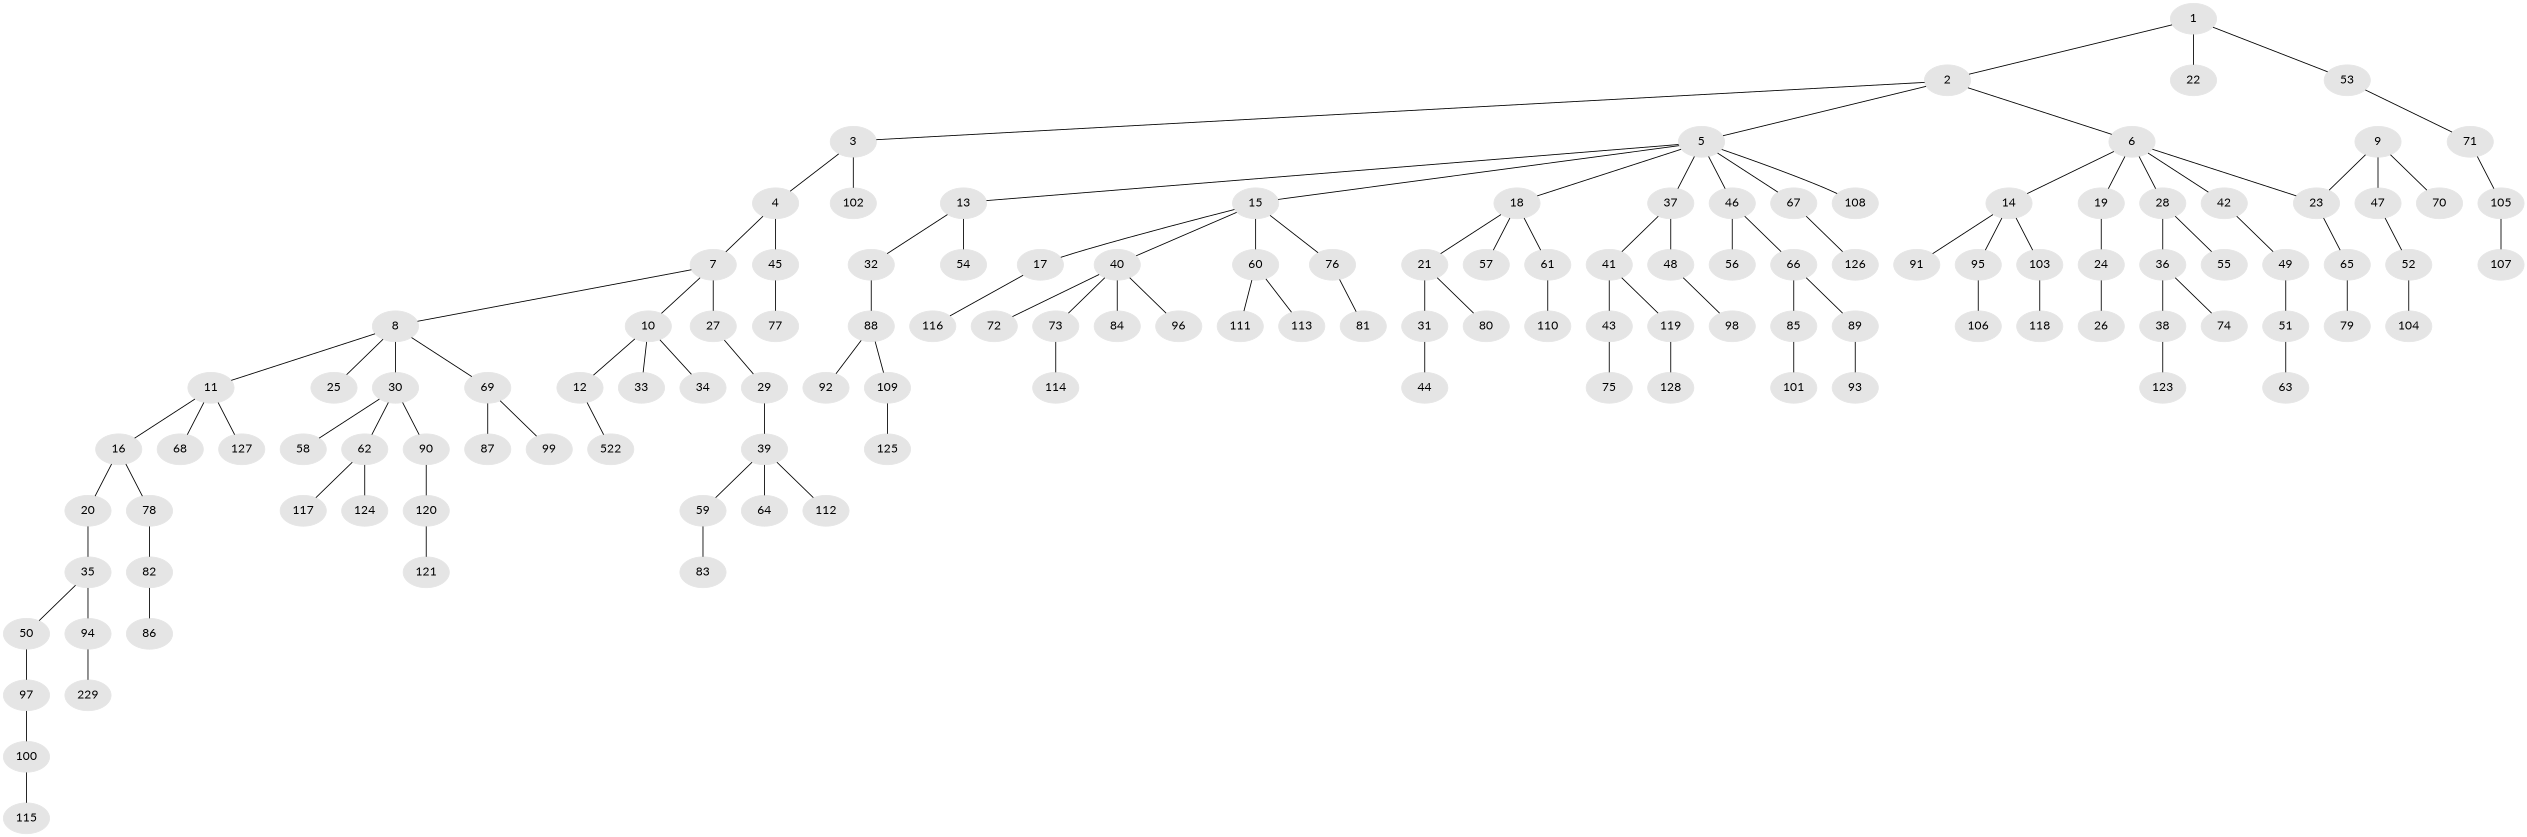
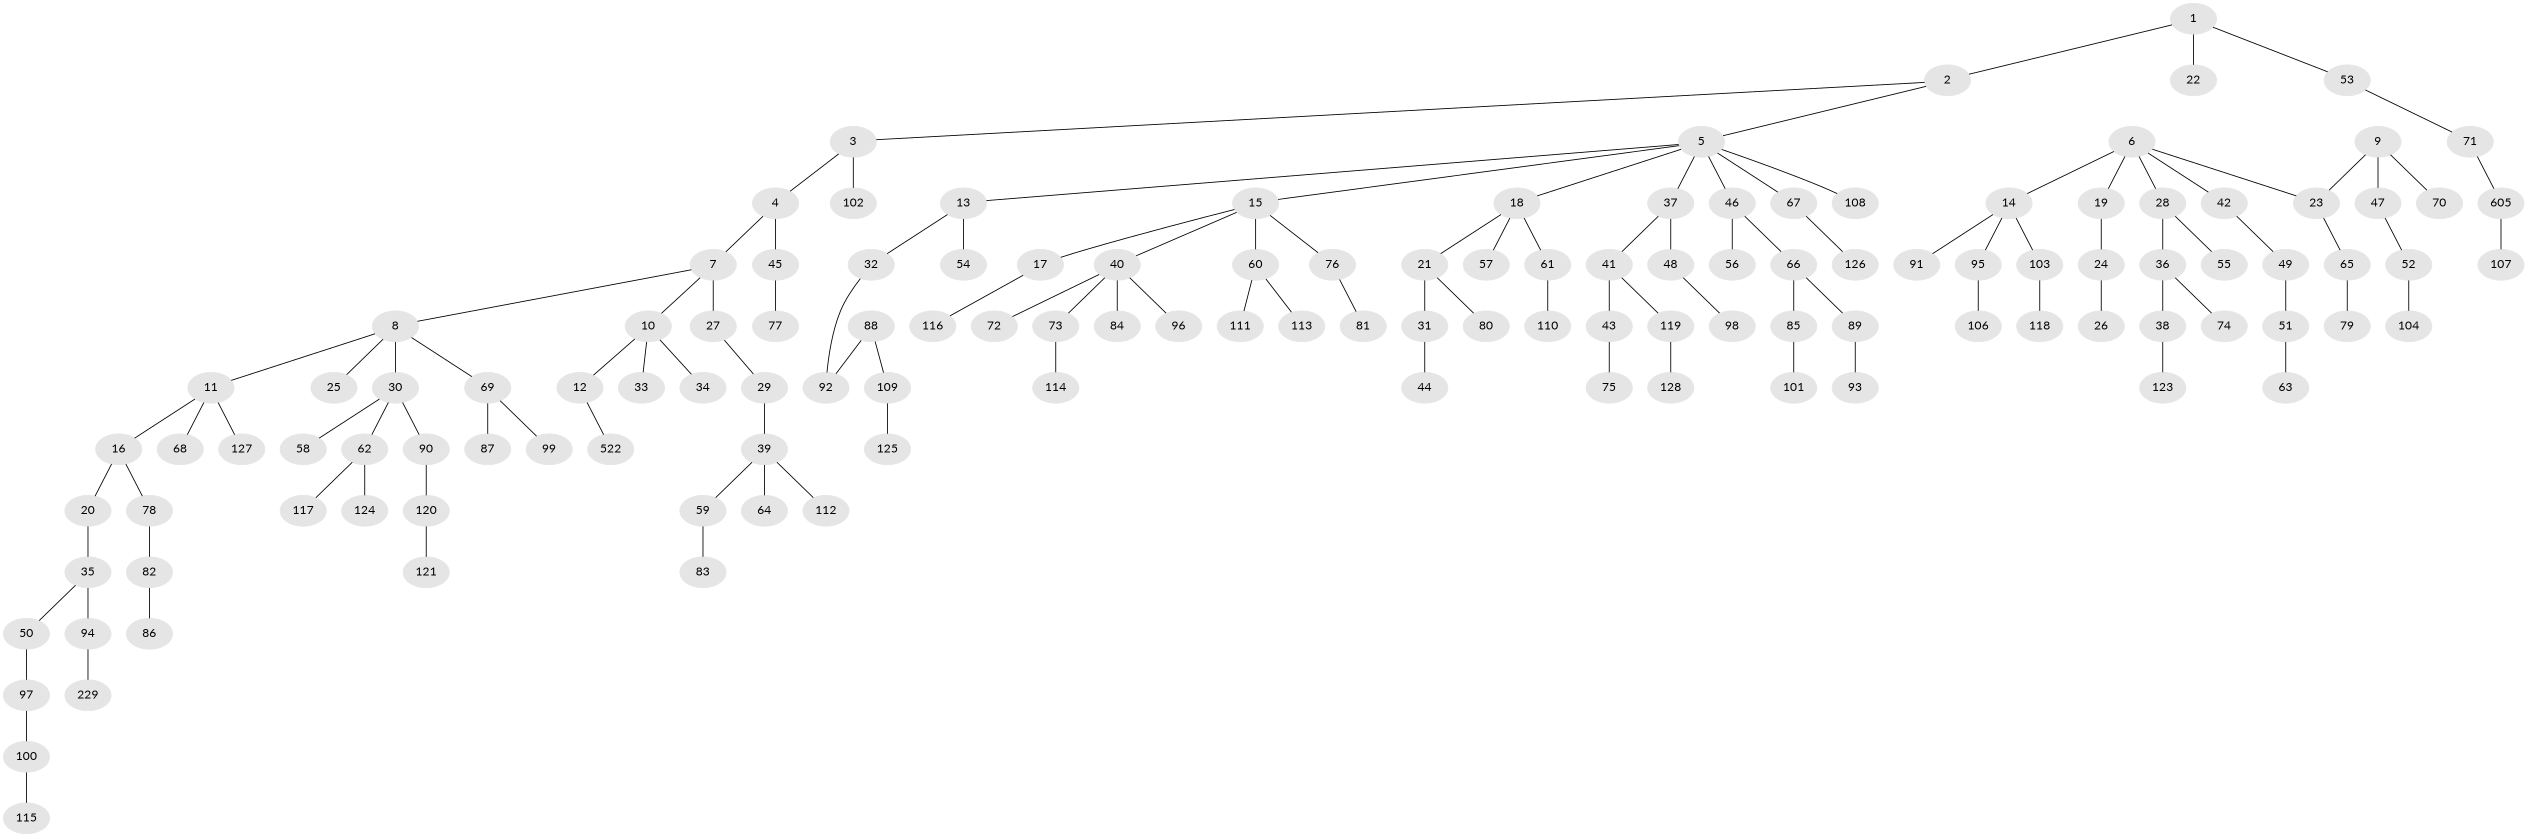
edge "2" -- "6": removed
node "105": label "105" -> "605"
edge "32" -- "88": now "32" -- "92"
